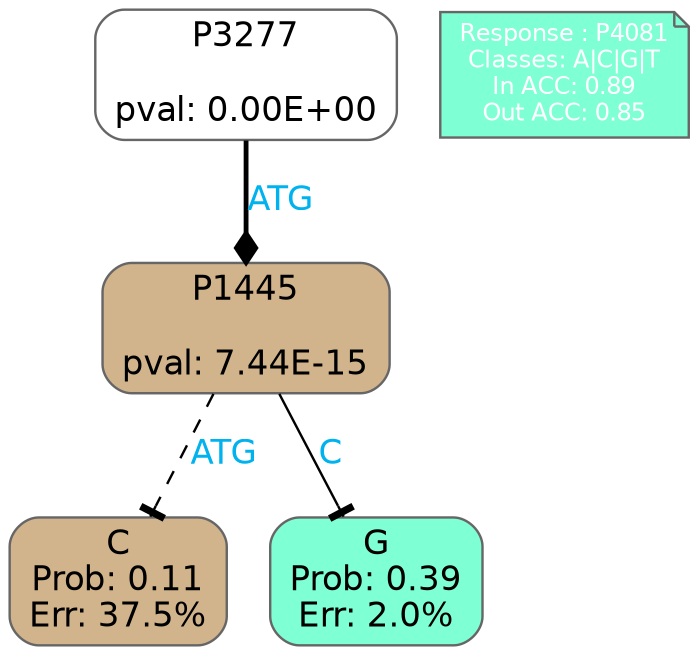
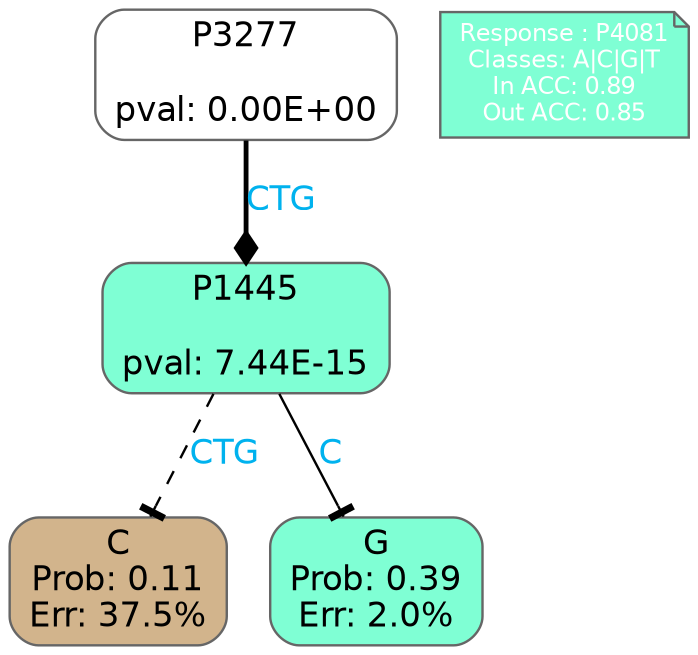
edge "P3277 pval: 0.00E+00" -> "P1445 pval: 7.44E-15": label "ATG" -> "CTG"
node "P1445 pval: 7.44E-15": fillcolor tan -> aquamarine
edge "P1445 pval: 7.44E-15" -> "C Prob: 0.11 Err: 37.5%": label "ATG" -> "CTG"
